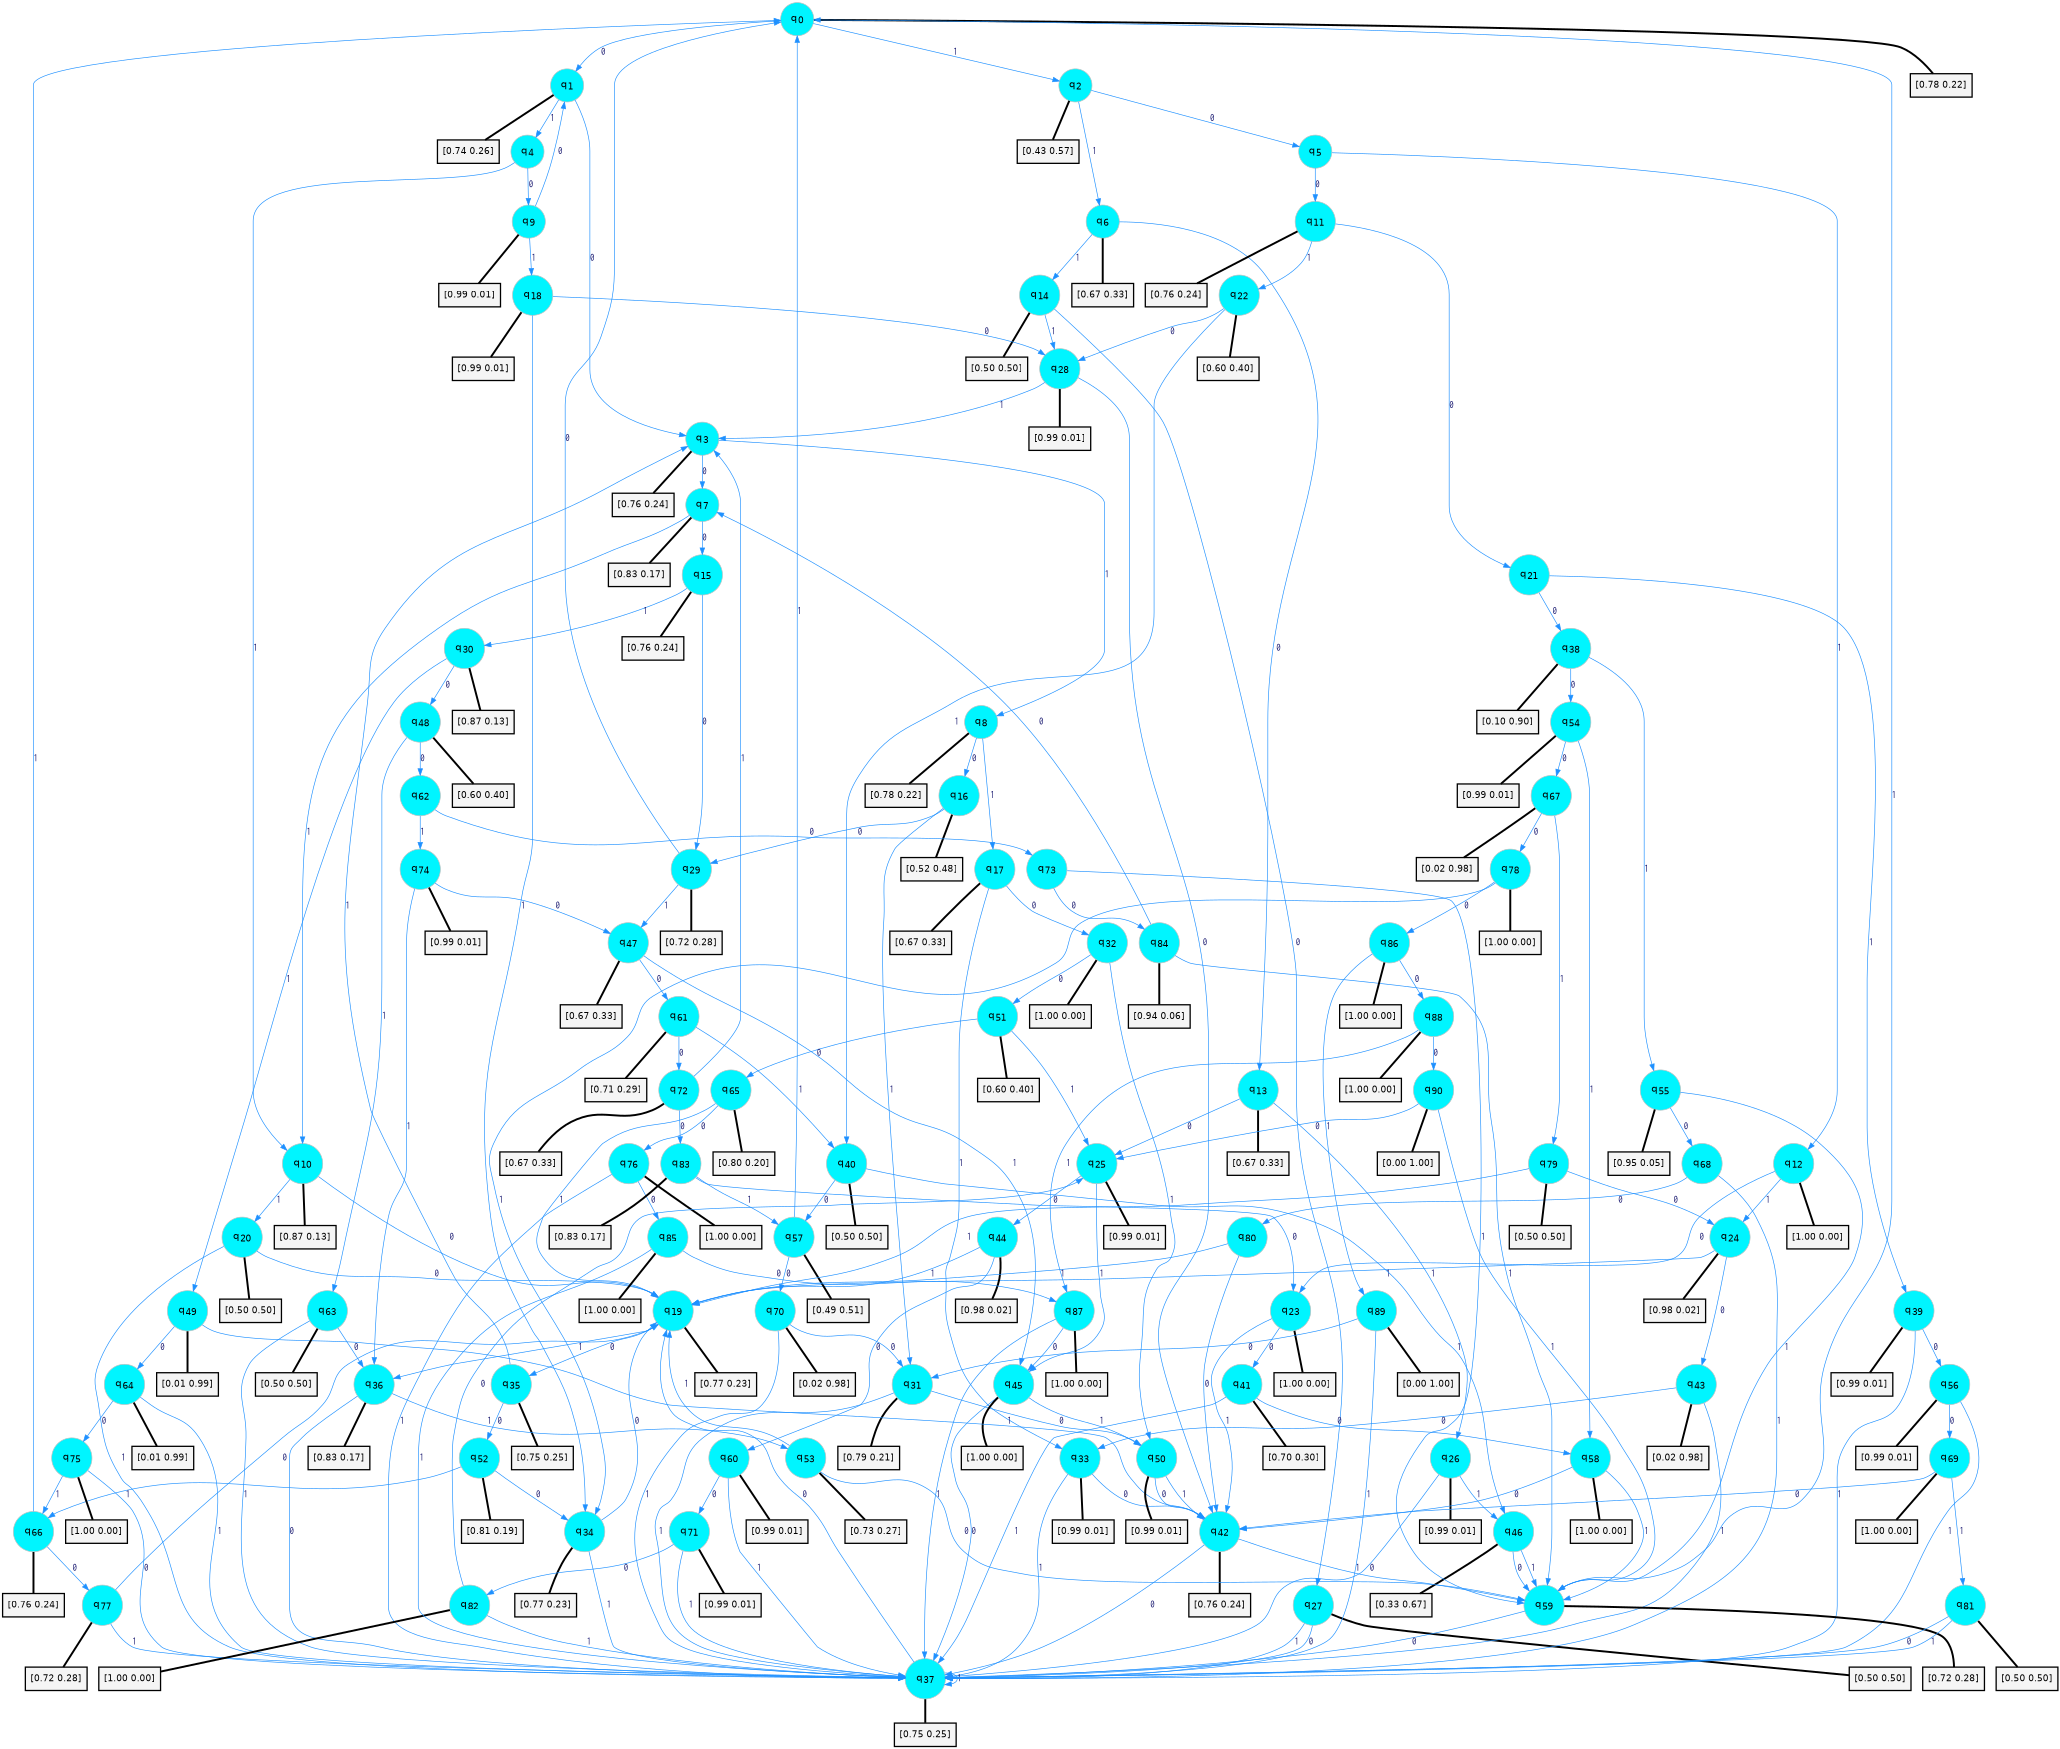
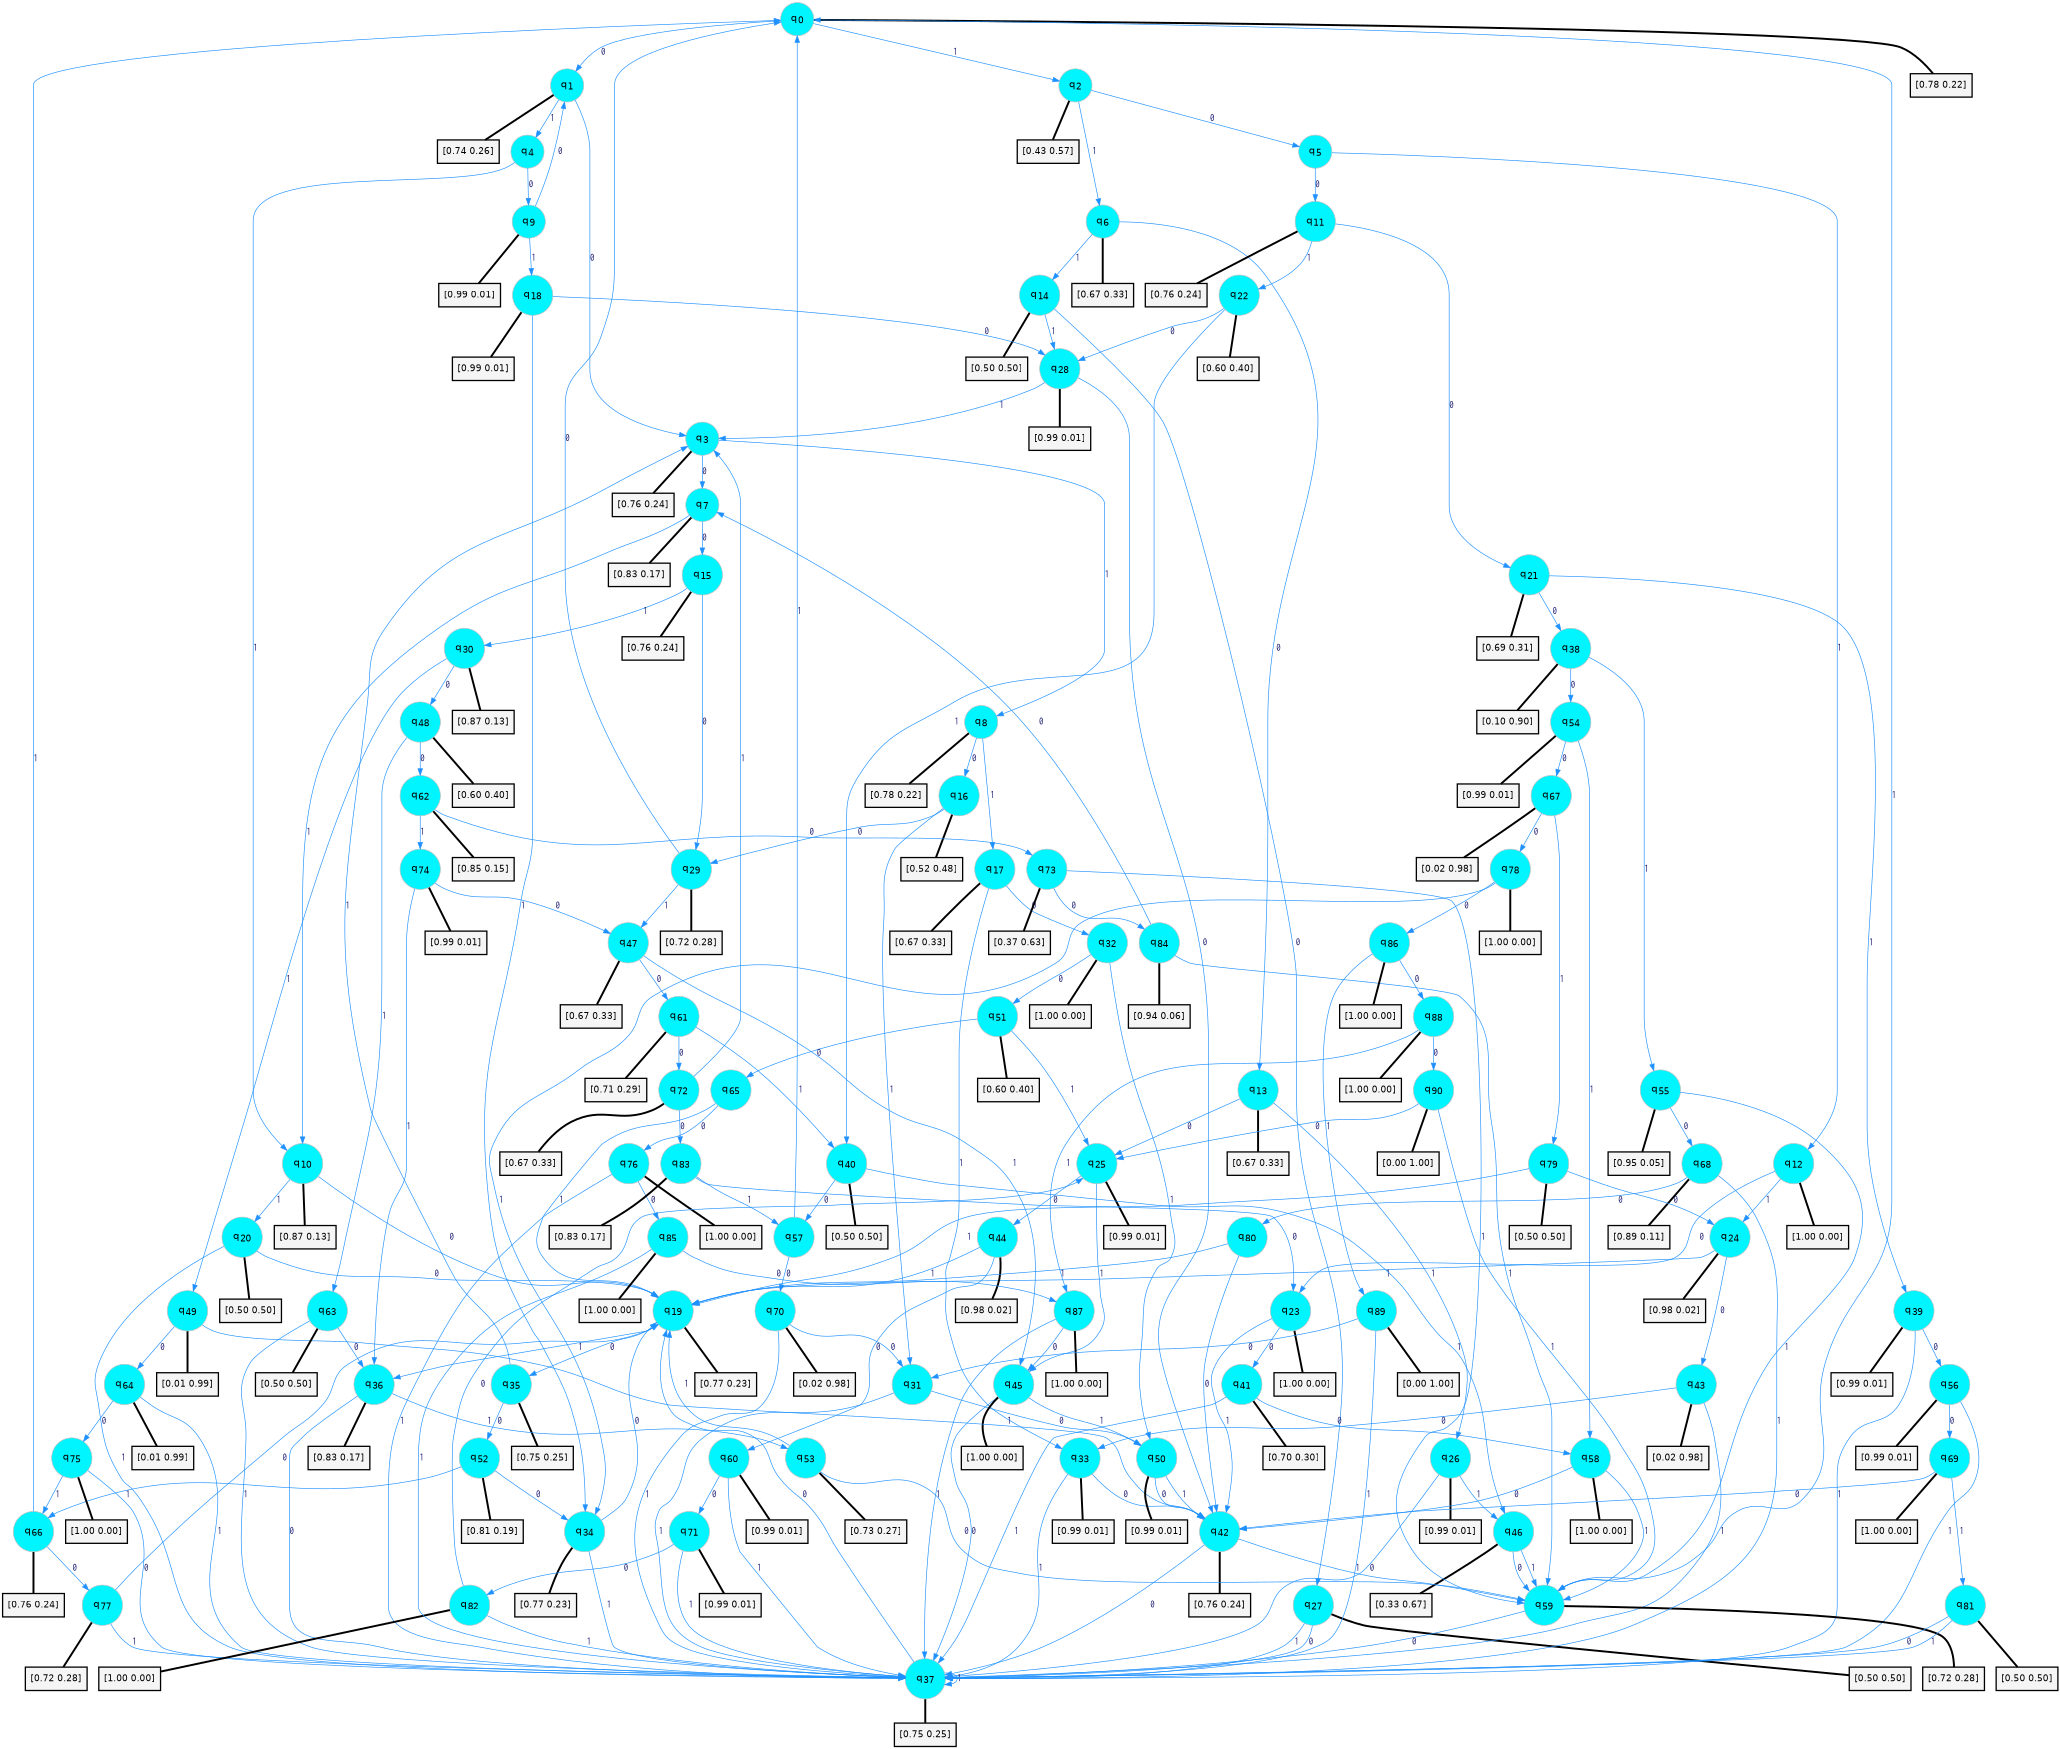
node "[0.69 0.31]": added
node "[0.85 0.15]": added
node "[0.37 0.63]": added
node "[0.80 0.20]": removed
node "[0.89 0.11]": added
node "[0.49 0.51]": removed
node "[0.79 0.21]": removed
